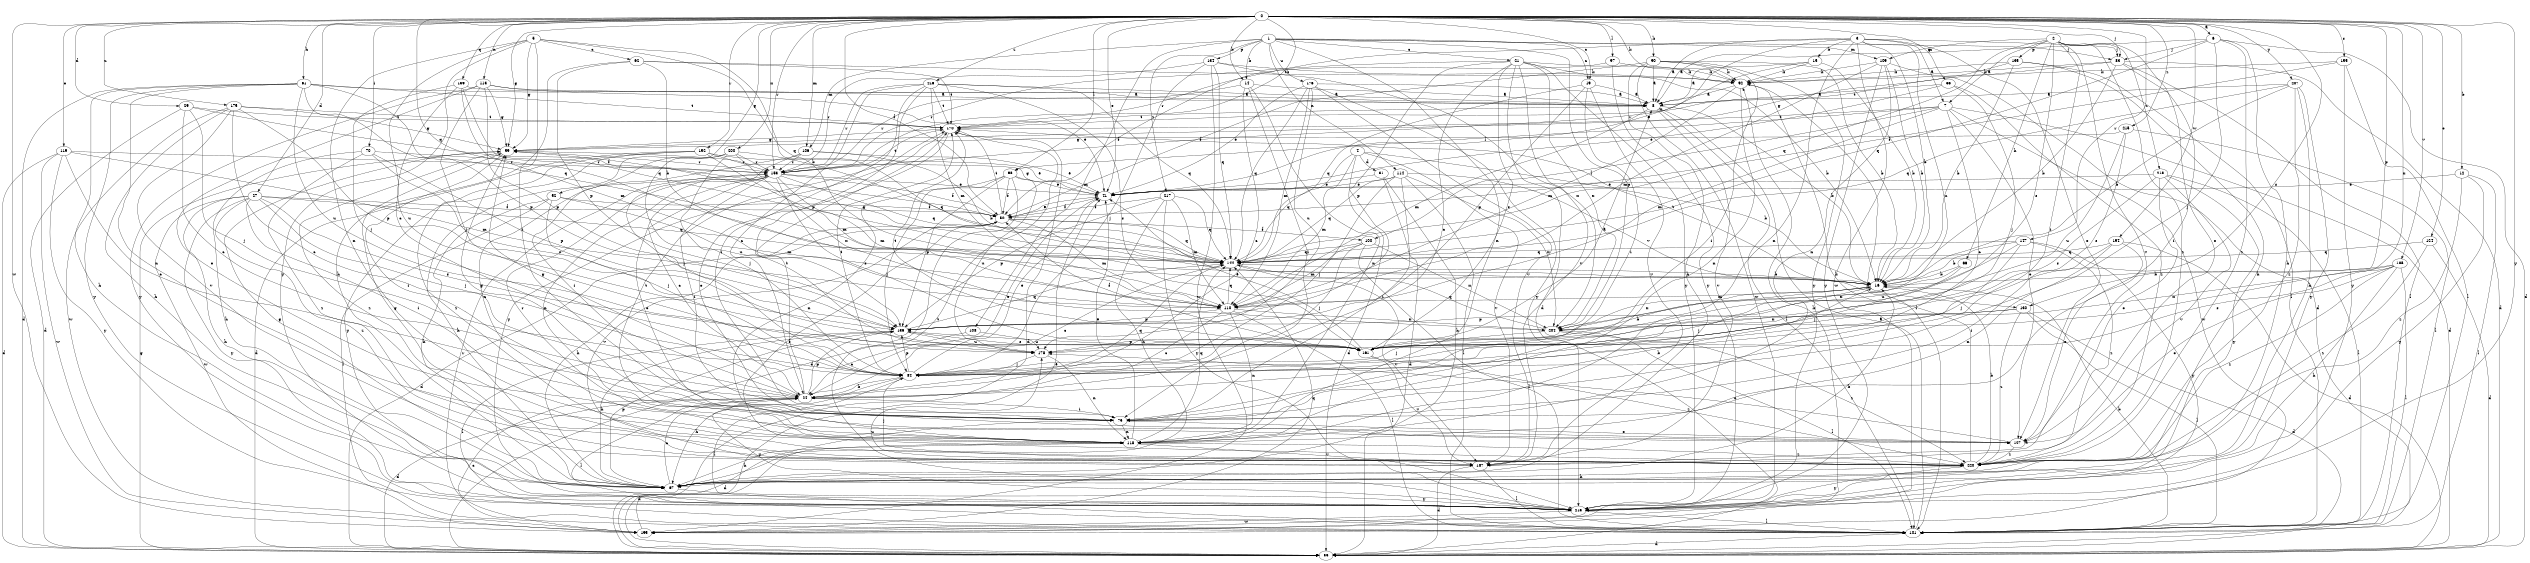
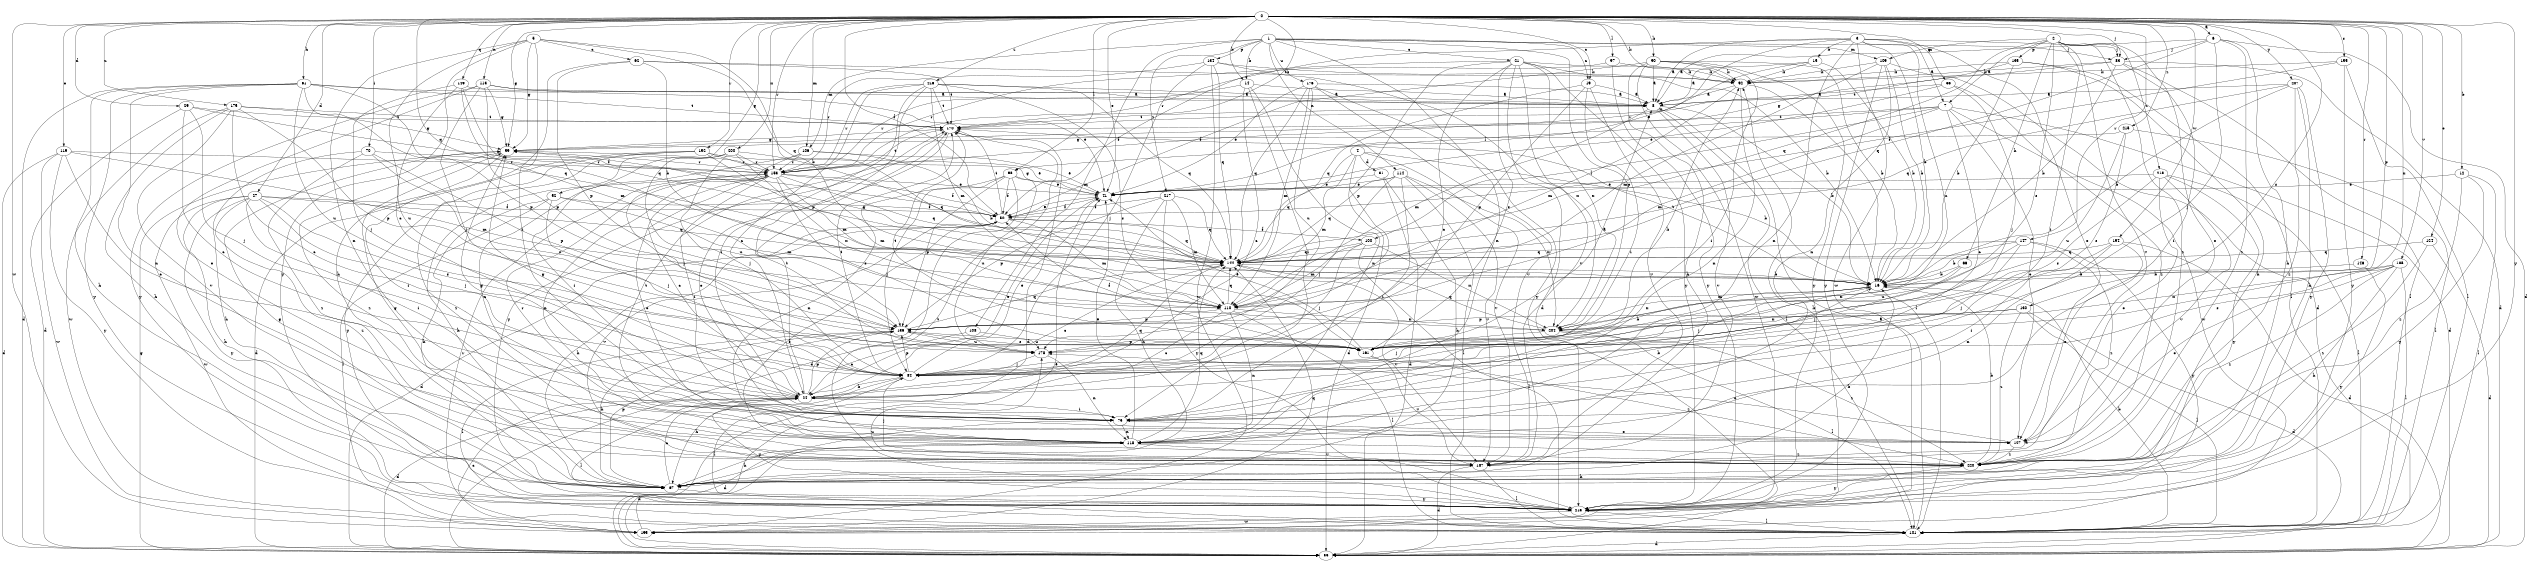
node "139": label "139" -> "149"
node "146": added
edge "114" -> "130": now "114" -> "187"
edge "220" -> "92": now "84" -> "92"
